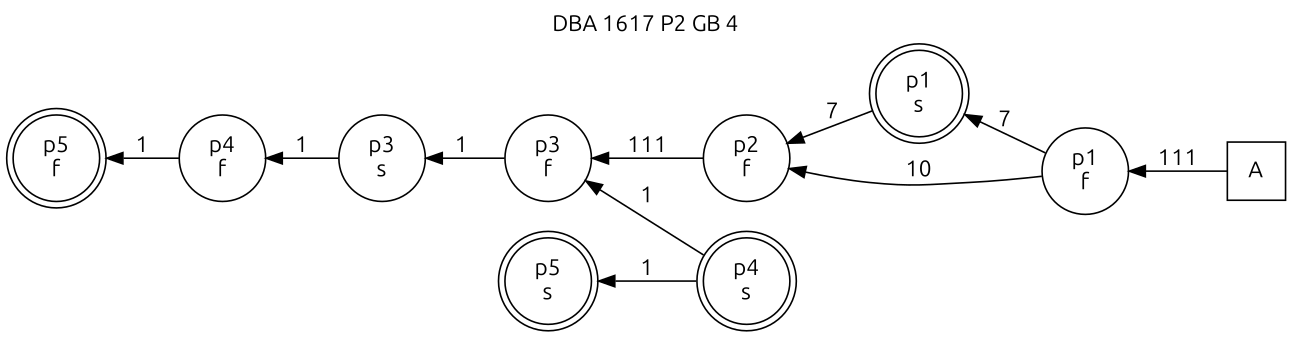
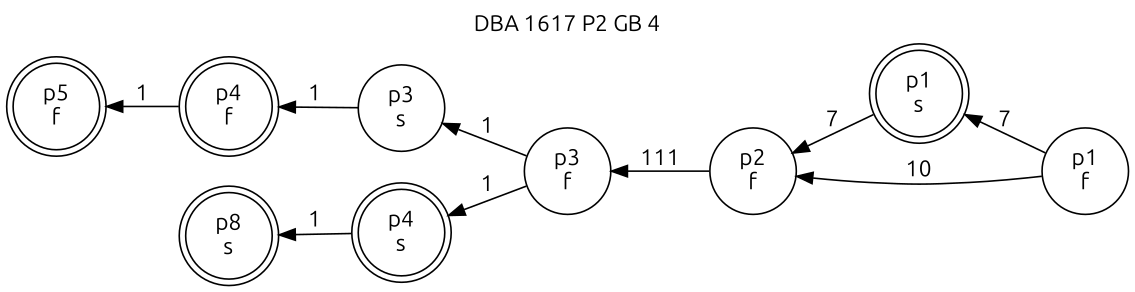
node "p4 f": shape circle -> doublecircle
node "A": removed
edge "p4 s" -> "p3 f": reversed
node "p5 s": label "p5 s" -> "p8 s"
